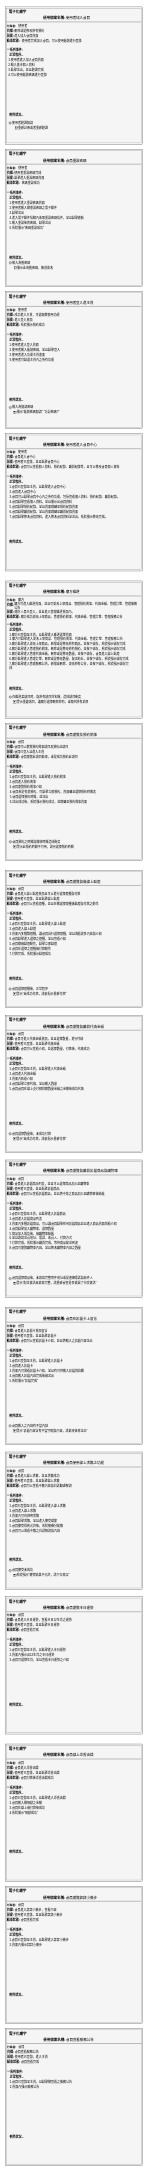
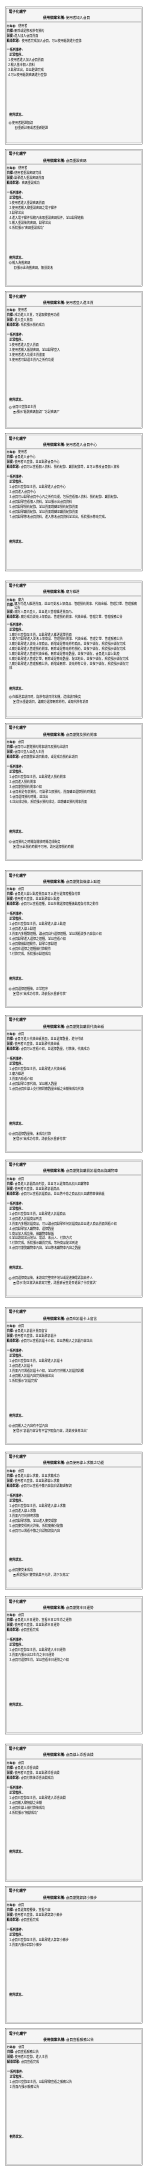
node "輸入為錯誤密碼": label "輸入為錯誤密碼" -> "會員已登錄至主頁"
node "2.會員進入代燒金紙": label "2.會員進入代燒金紙" -> "2.廟方維護"
node "會員進入拜拜小撇步，查看內容": label "會員進入拜拜小撇步，查看內容" -> "會員選擇燈種後，查看內容"
